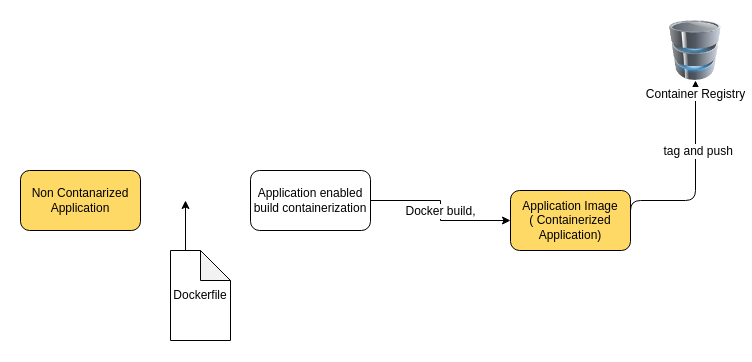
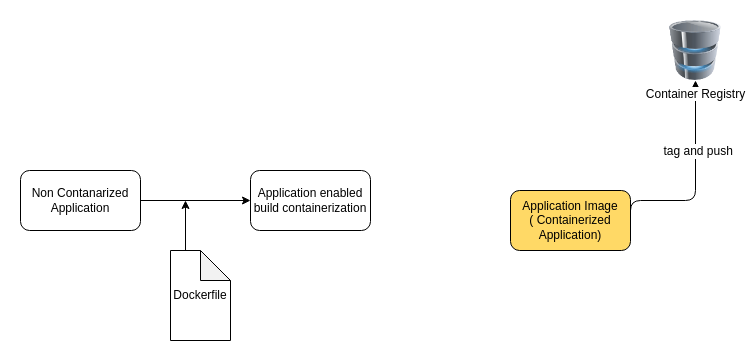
node "Non Contanarized Application": fillcolor #ffd966 -> #ffffff
edge "Non Contanarized Application" -> "Application enabled build containerization": added
edge "Application enabled build containerization" -> "Application Image ( Containerized Application)": removed, label "Docker build,"
